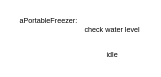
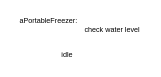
node "idle": moved (112, 55) -> (67, 55)
